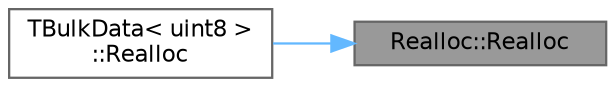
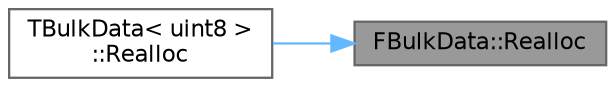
node "Realloc::Realloc": label "Realloc::Realloc" -> "FBulkData::Realloc"
